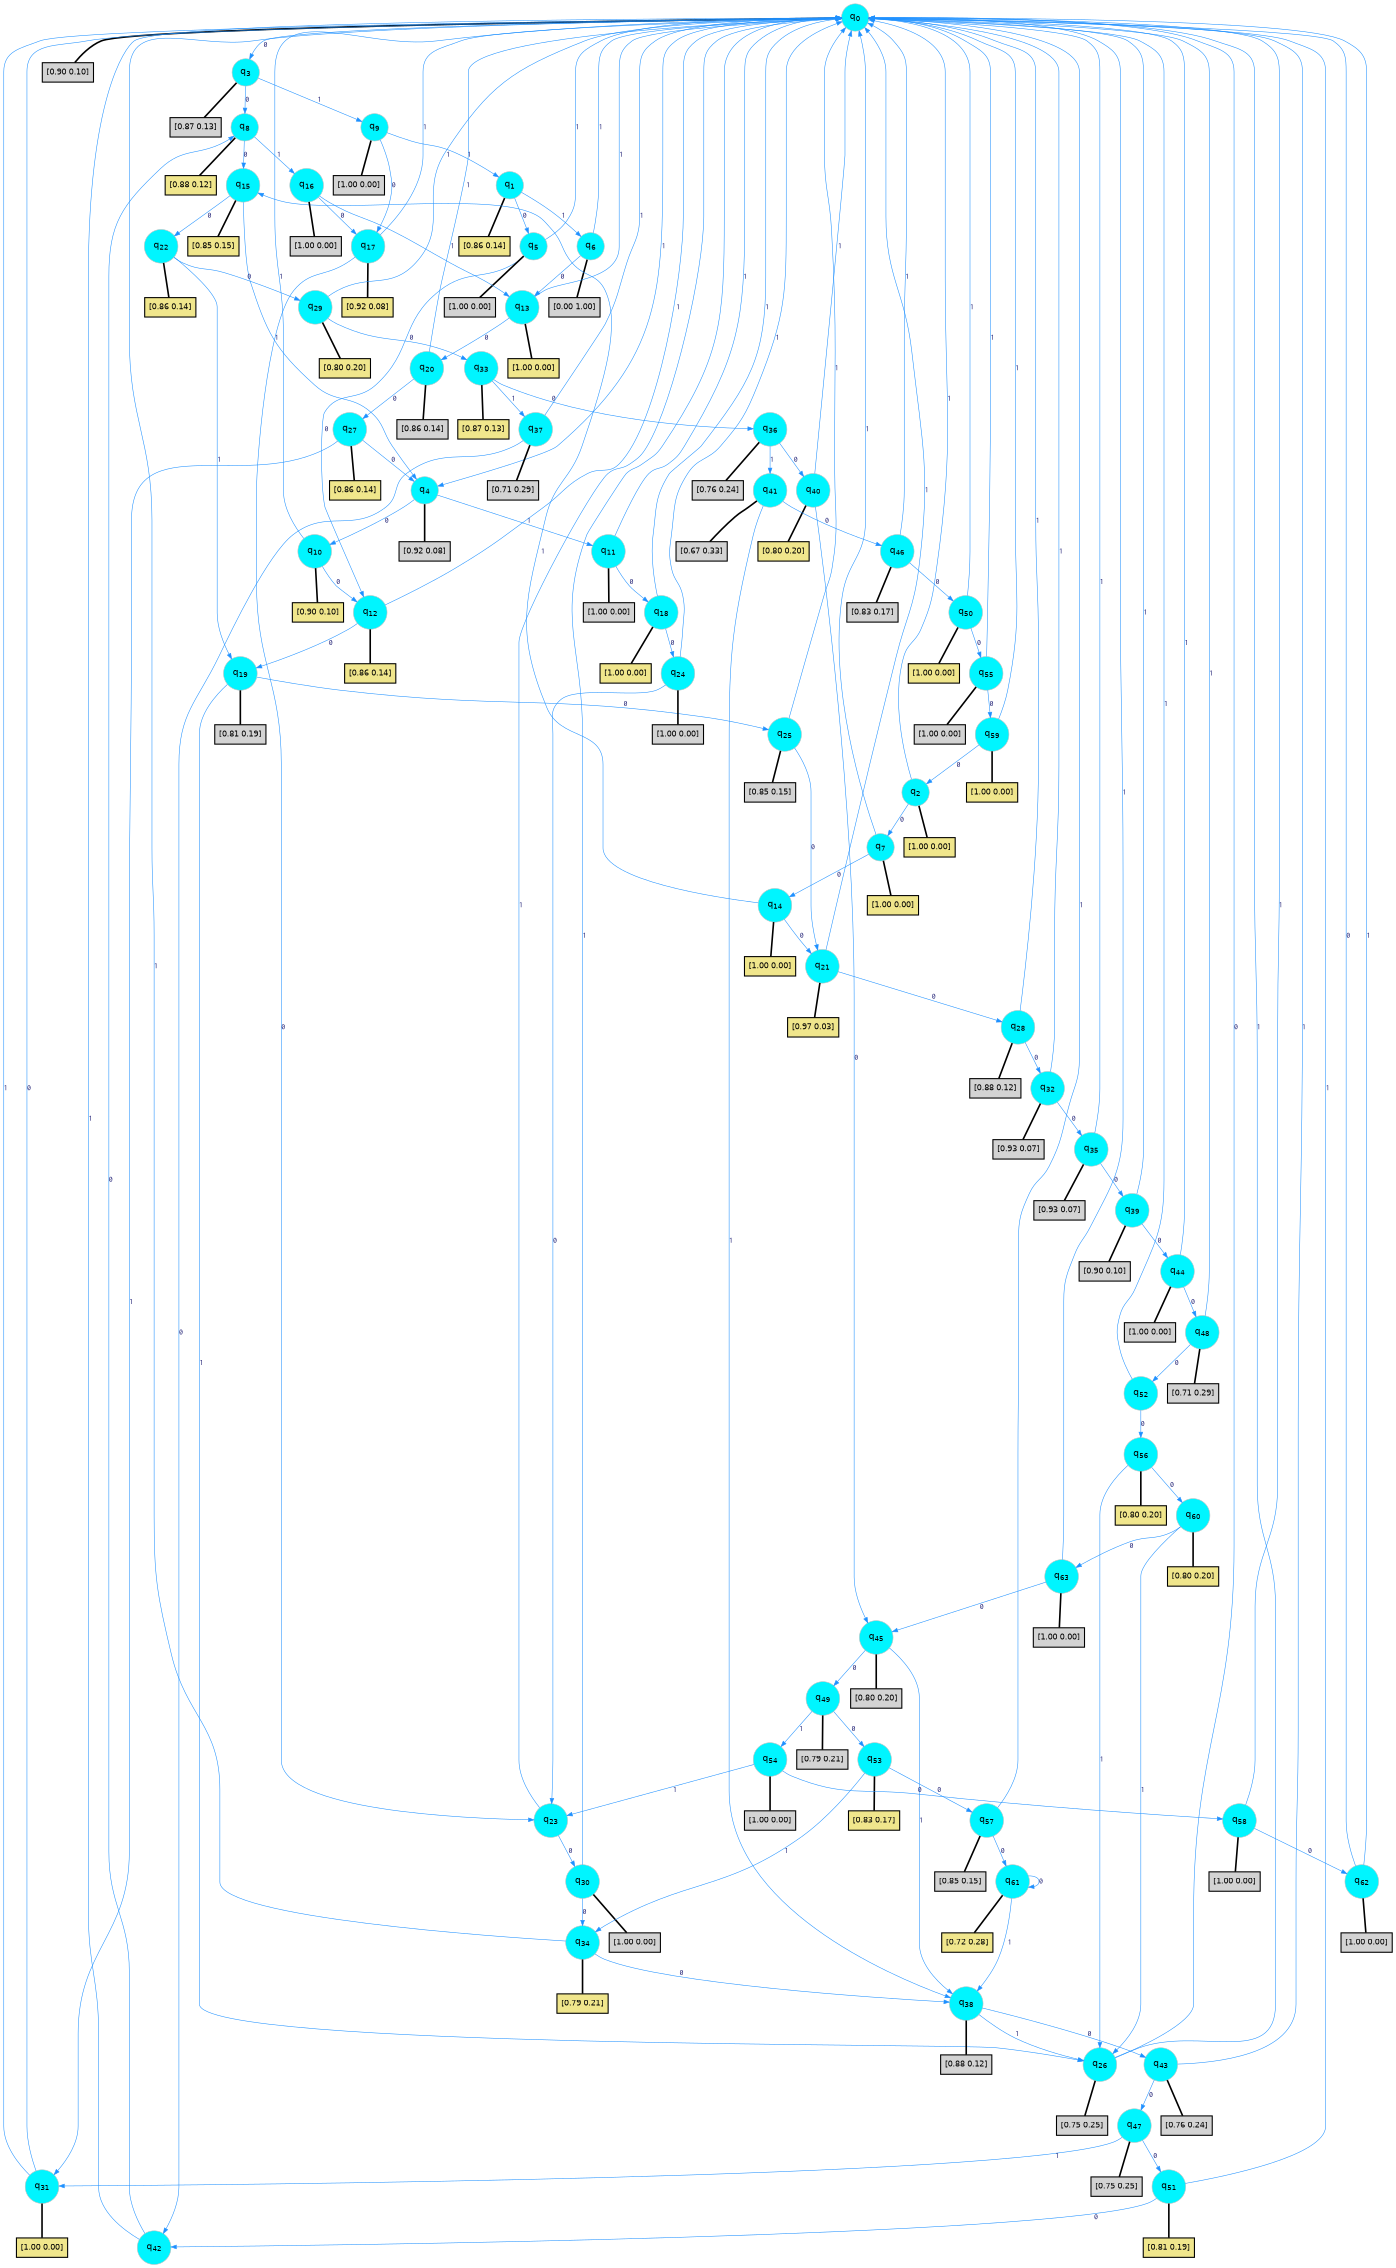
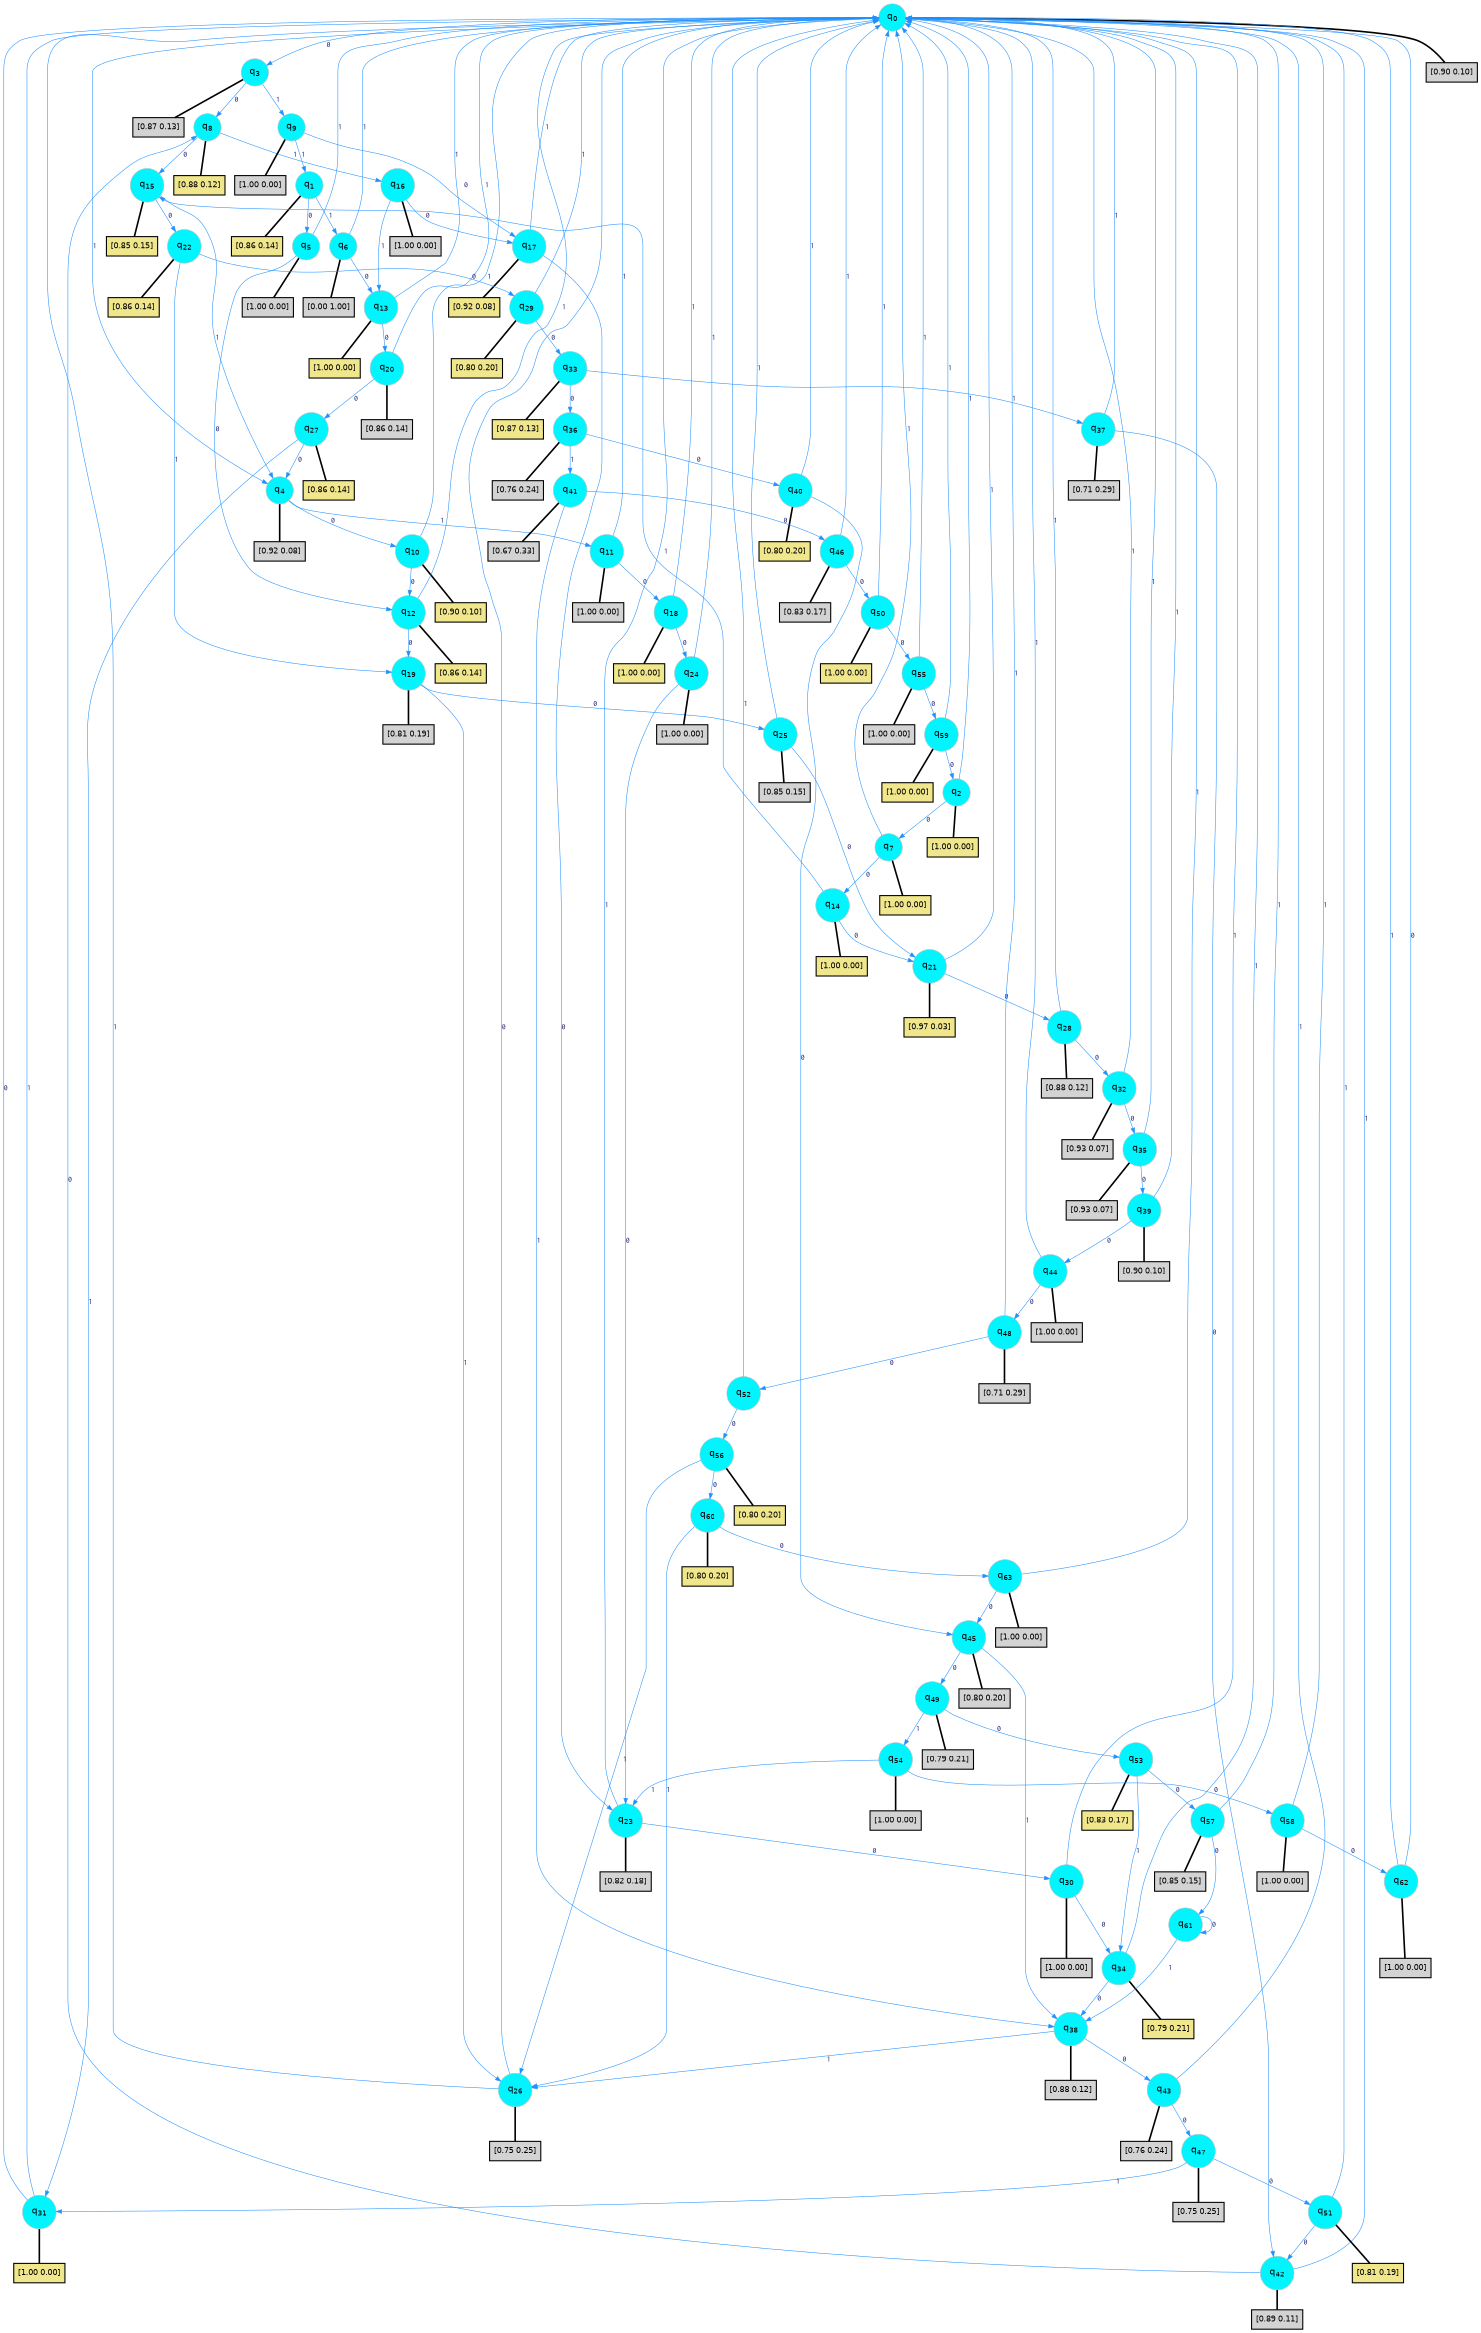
node "[0.82 0.18]": added
node "[0.72 0.28]": removed
node "[0.89 0.11]": added
